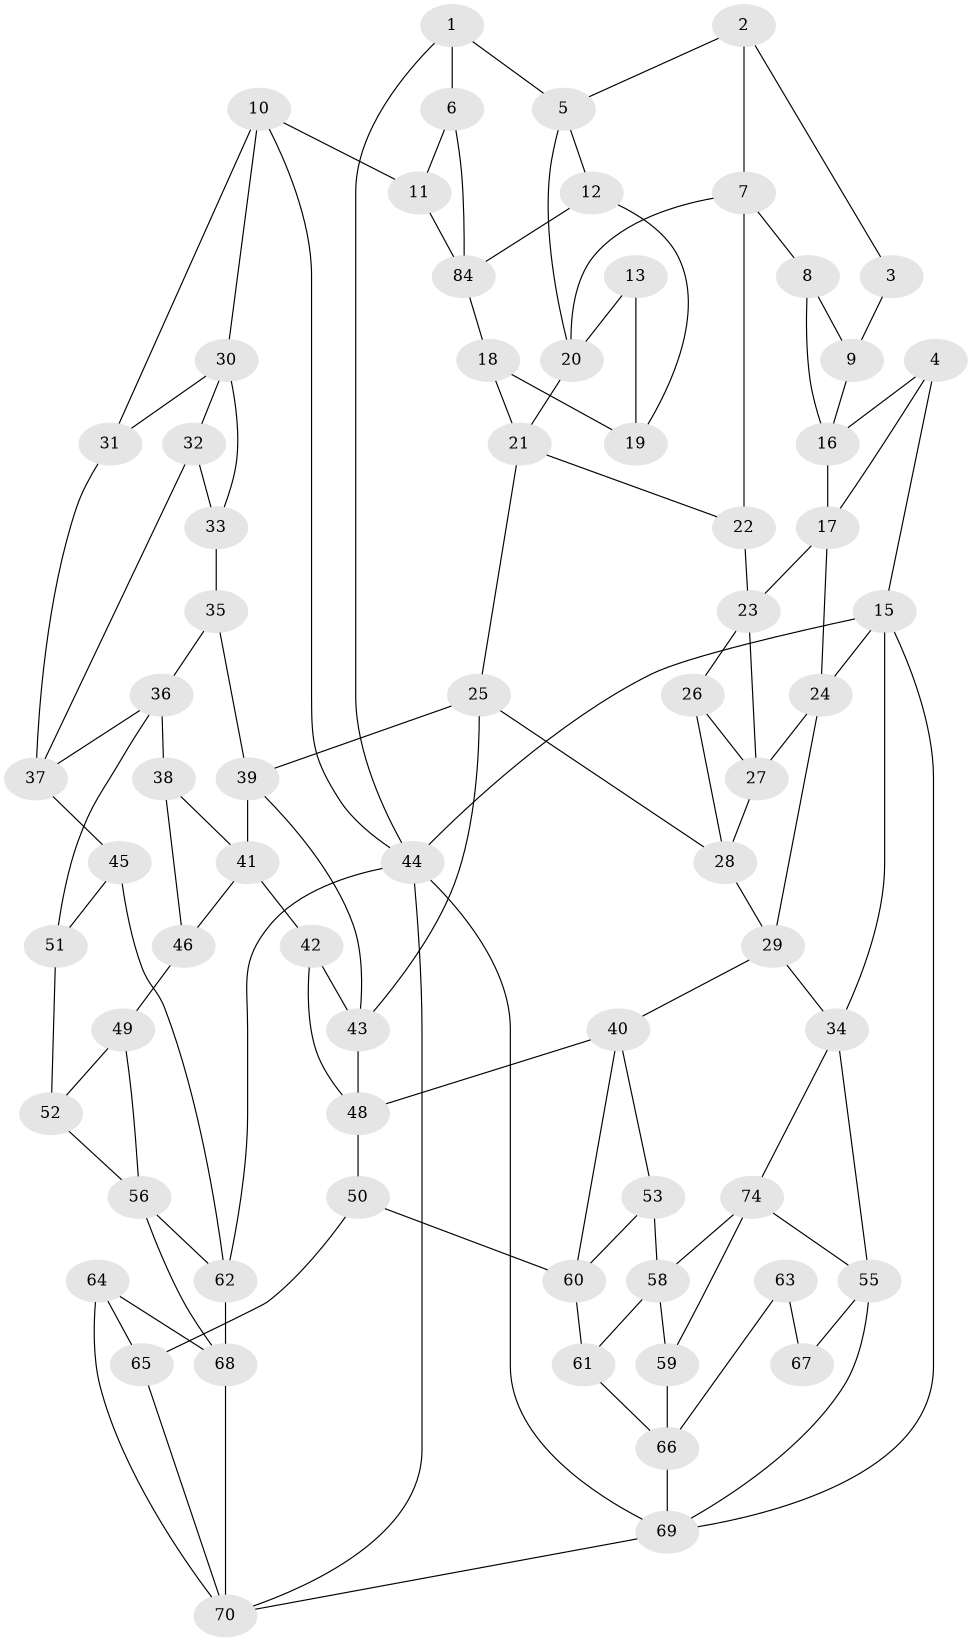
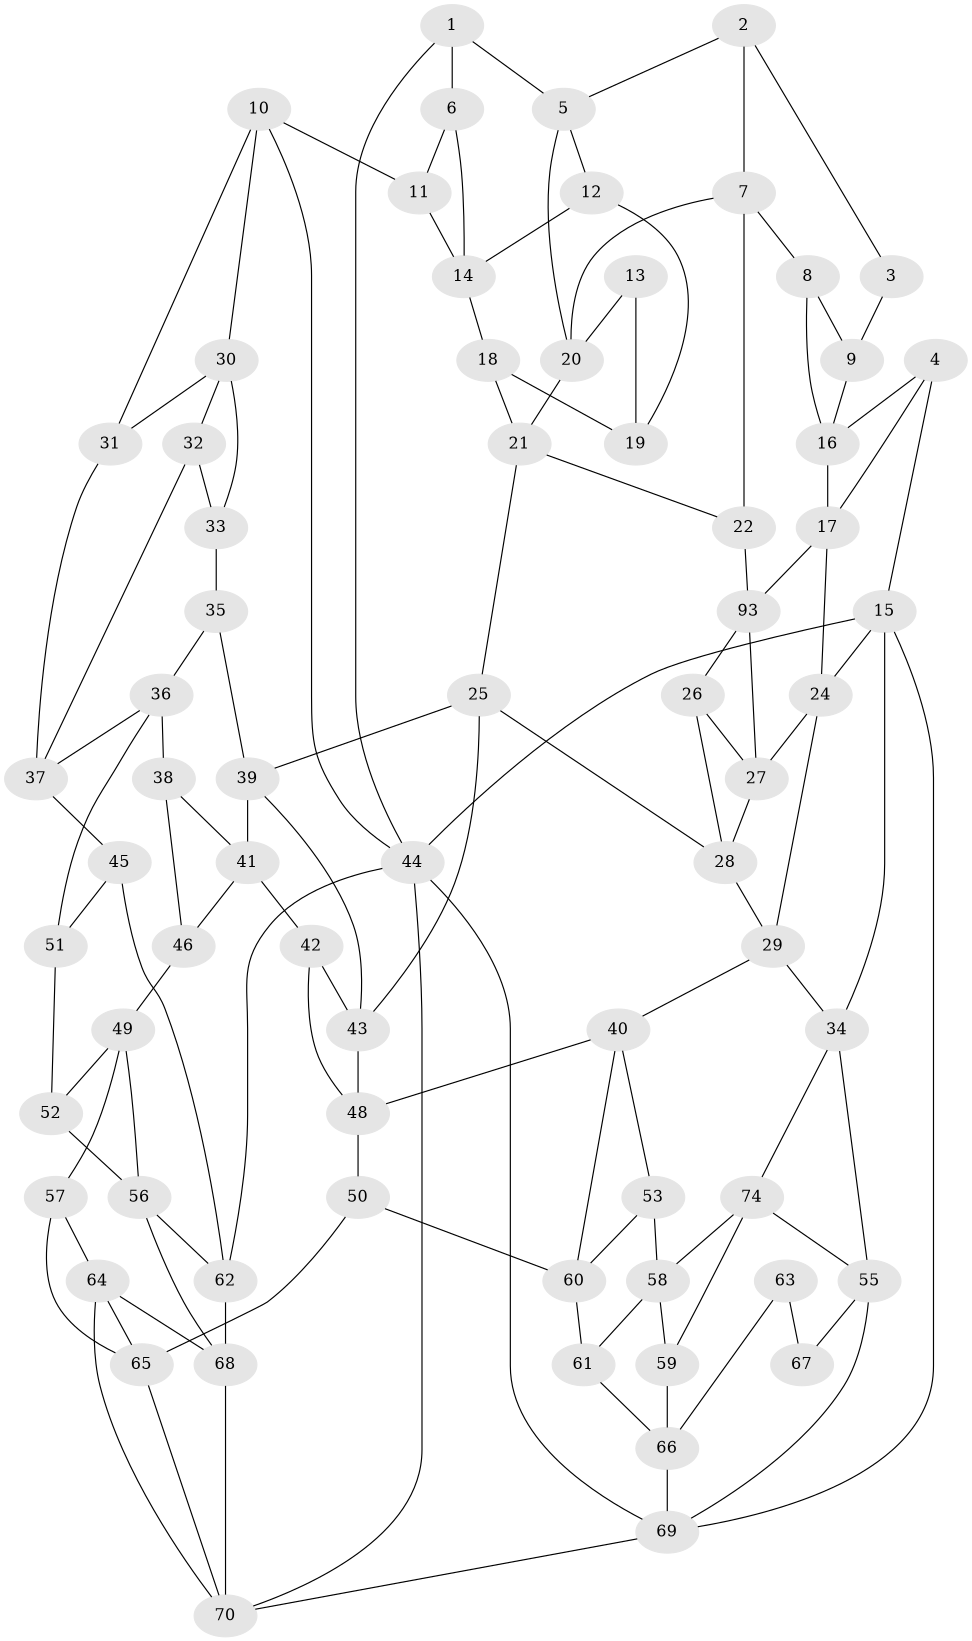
node "84": label "84" -> "14"
node "23": label "23" -> "93"
node "57": added
